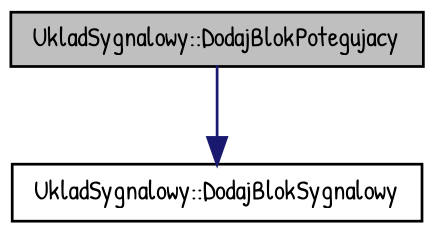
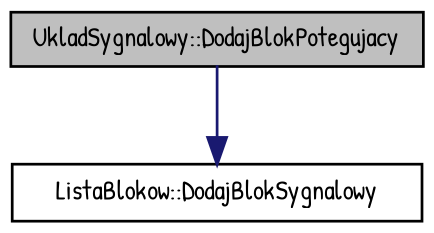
node "UkladSygnalowy::DodajBlokSygnalowy": label "UkladSygnalowy::DodajBlokSygnalowy" -> "ListaBlokow::DodajBlokSygnalowy"
